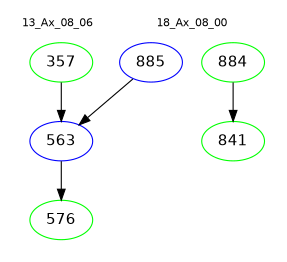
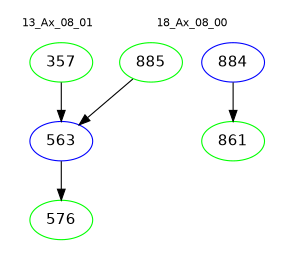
cluster "13_Ax_08_06": label "13_Ax_08_06" -> "13_Ax_08_01"
node "885": color blue -> green
node "884": color green -> blue
node "841": label "841" -> "861"
